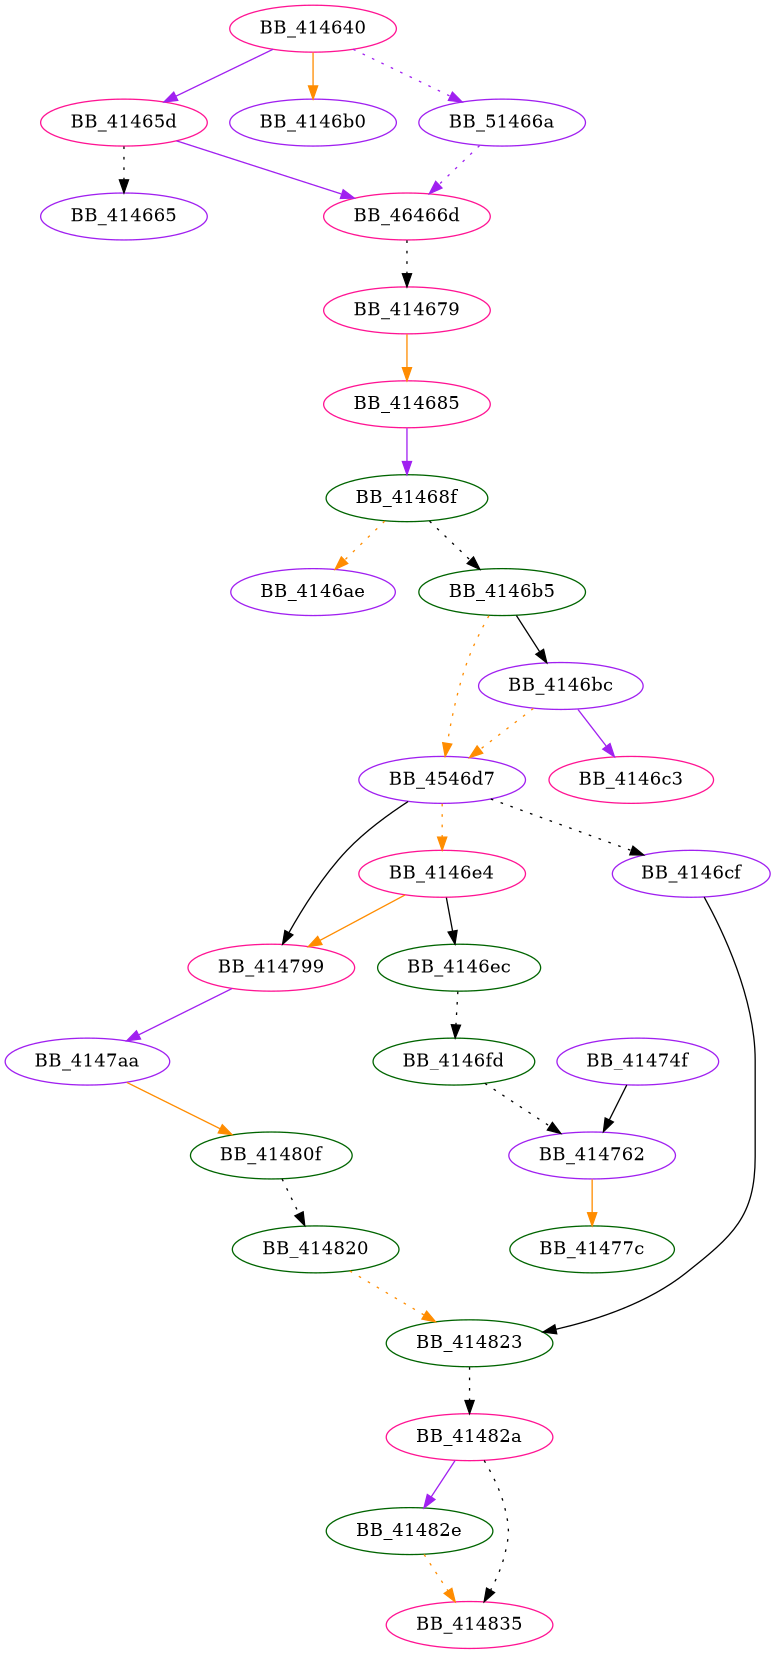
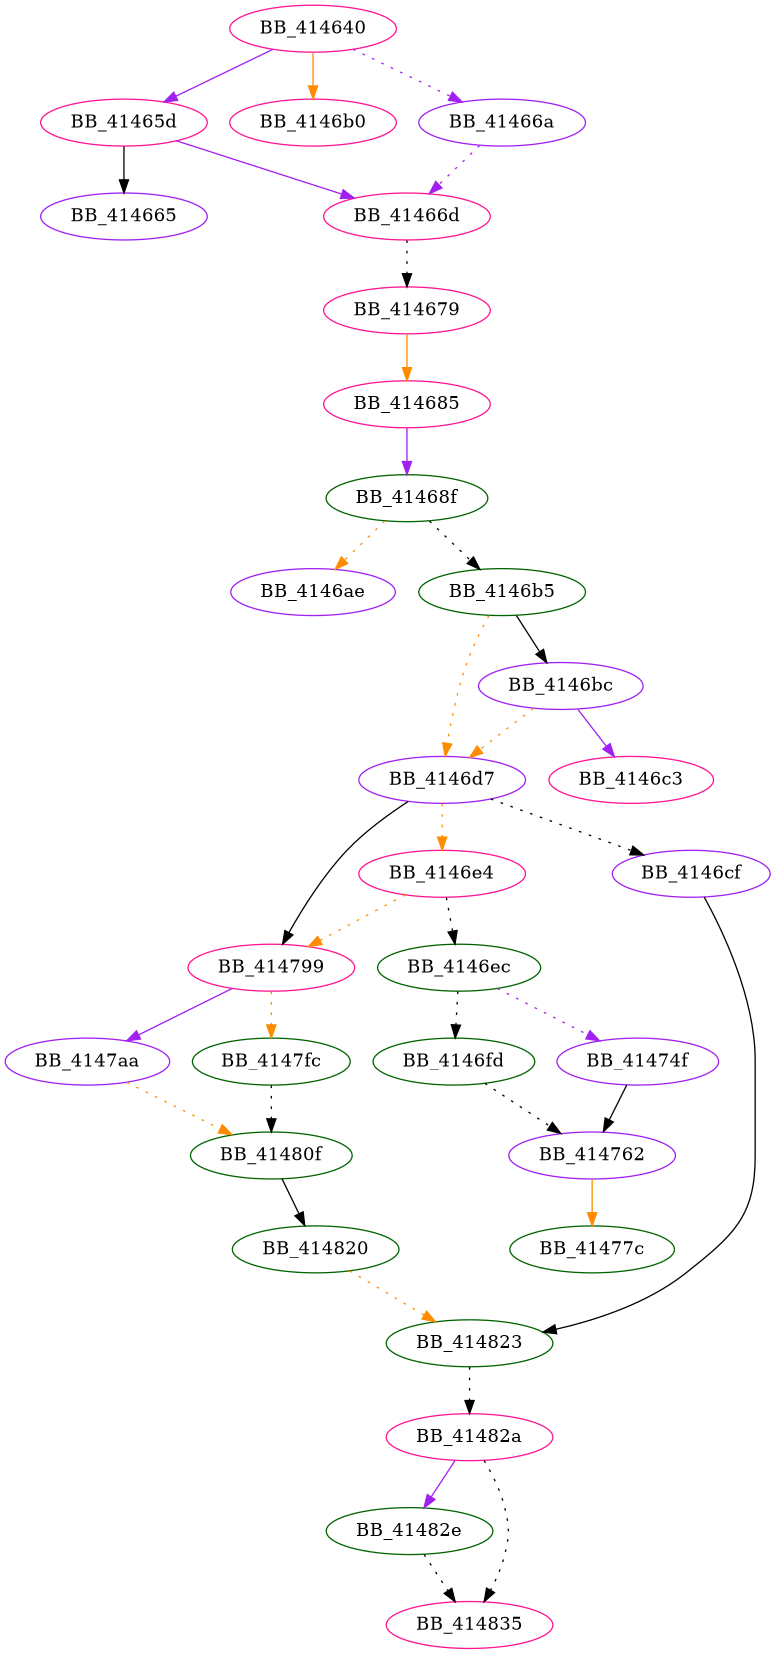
node "BB_4146b0": color purple -> deeppink
node "BB_51466a": label "BB_51466a" -> "BB_41466a"
edge "BB_41465d" -> "BB_414665": style dotted -> solid
node "BB_46466d": label "BB_46466d" -> "BB_41466d"
node "BB_4546d7": label "BB_4546d7" -> "BB_4146d7"
edge "BB_4146e4" -> "BB_4146ec": style solid -> dotted
edge "BB_4146e4" -> "BB_414799": style solid -> dotted
edge "BB_4146ec" -> "BB_41474f": added
node "BB_4147fc": added
edge "BB_4147aa" -> "BB_41480f": style solid -> dotted
edge "BB_41480f" -> "BB_414820": style dotted -> solid
edge "BB_41482e" -> "BB_414835": color darkorange -> black
